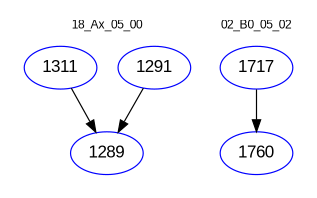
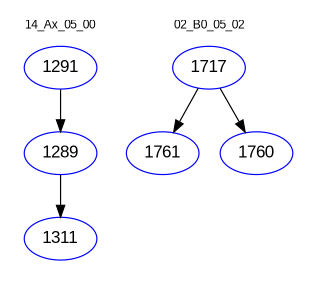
cluster "18_Ax_05_00": label "18_Ax_05_00" -> "14_Ax_05_00"
edge "1311" -> "1289": reversed
node "1761": added
